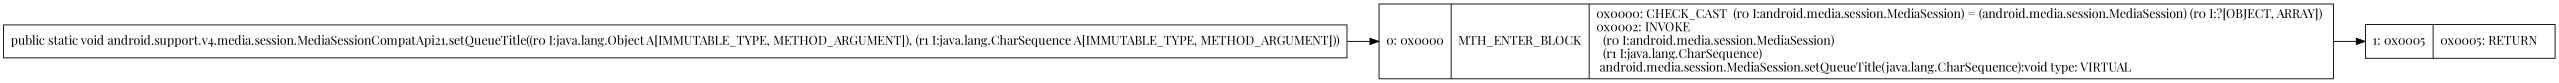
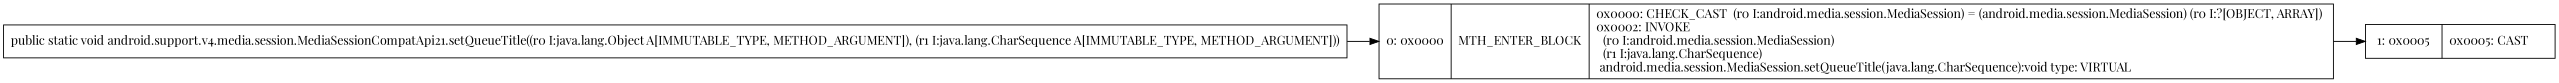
node "1: 0x0005": text "0x0005: RETURN" -> "0x0005: CAST"
